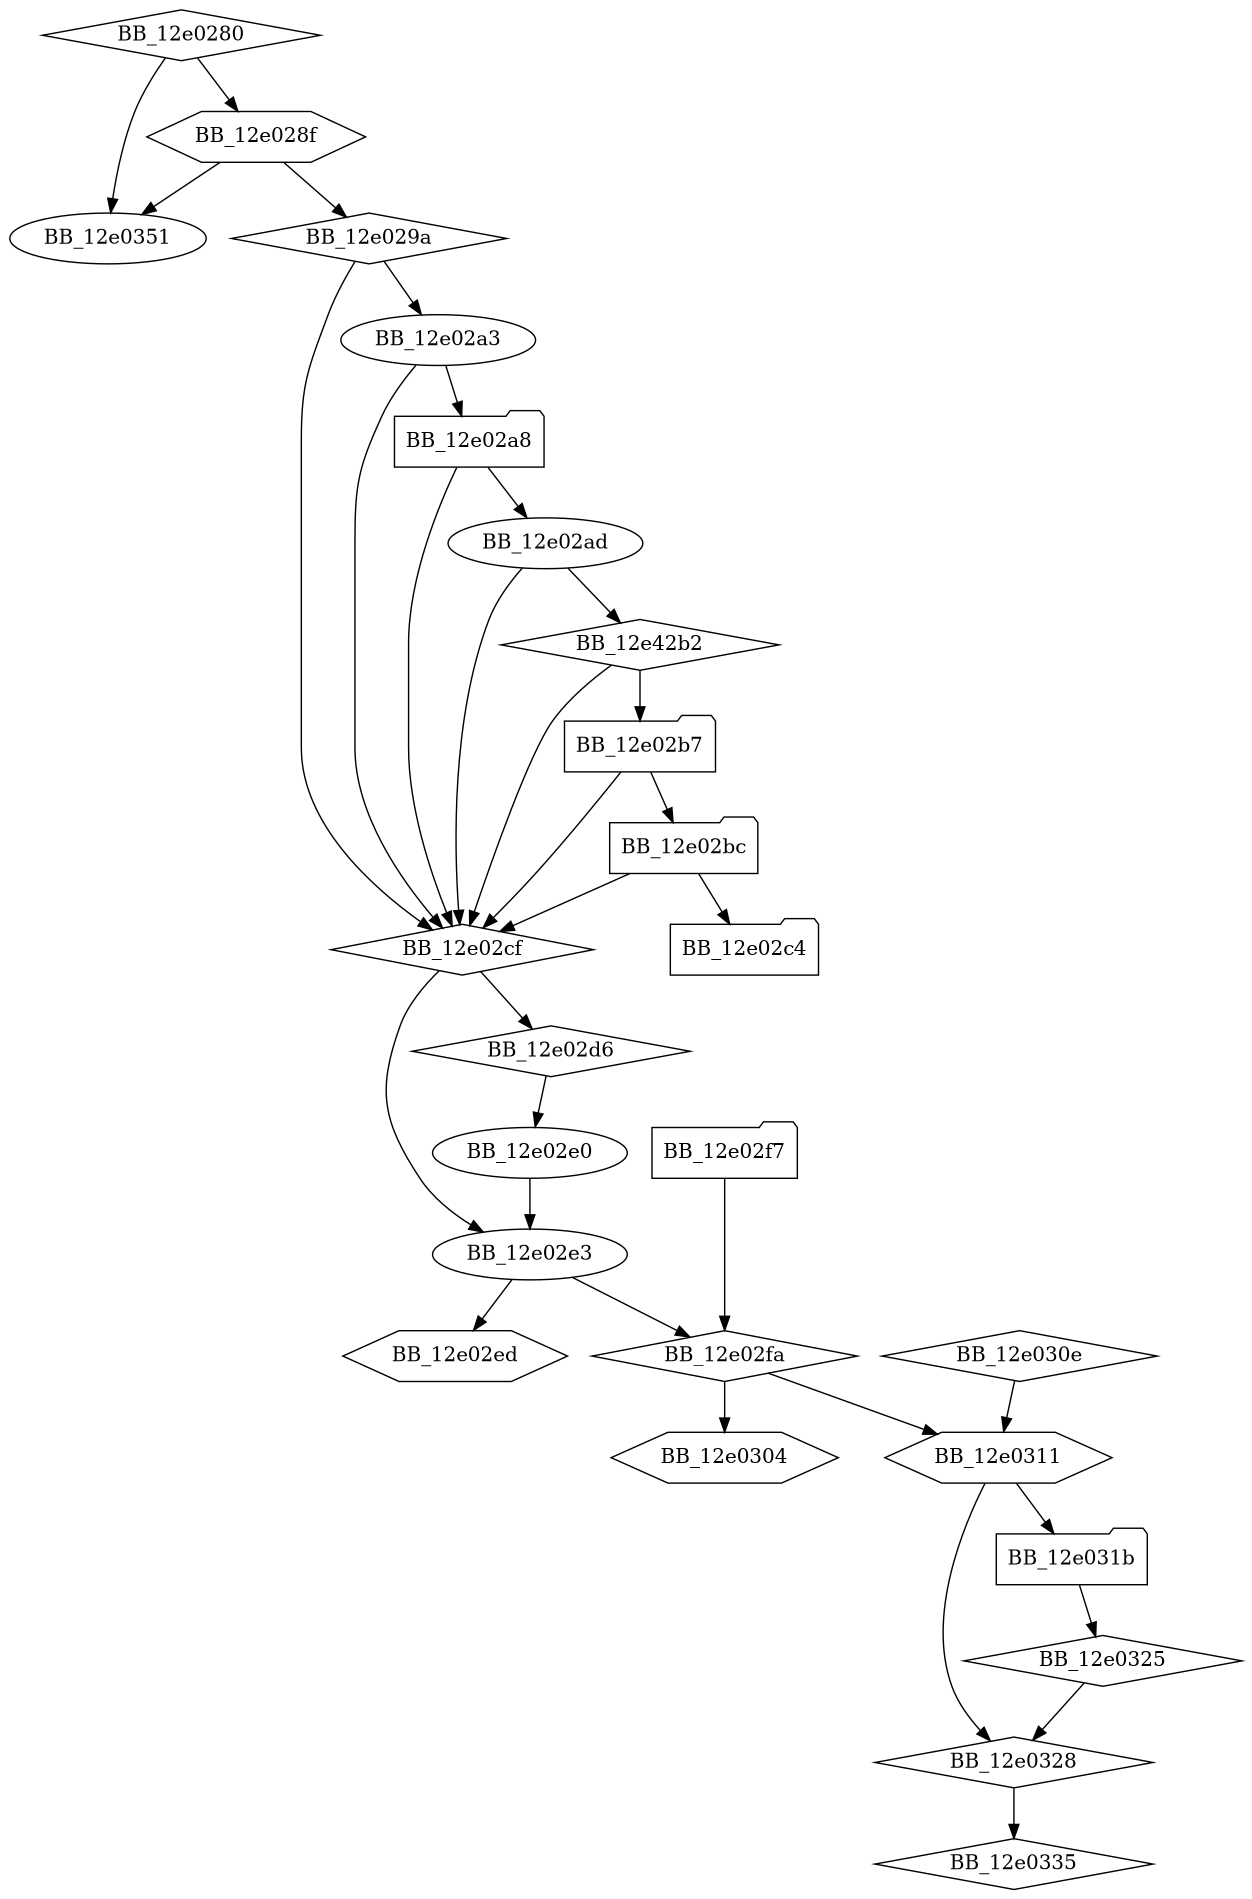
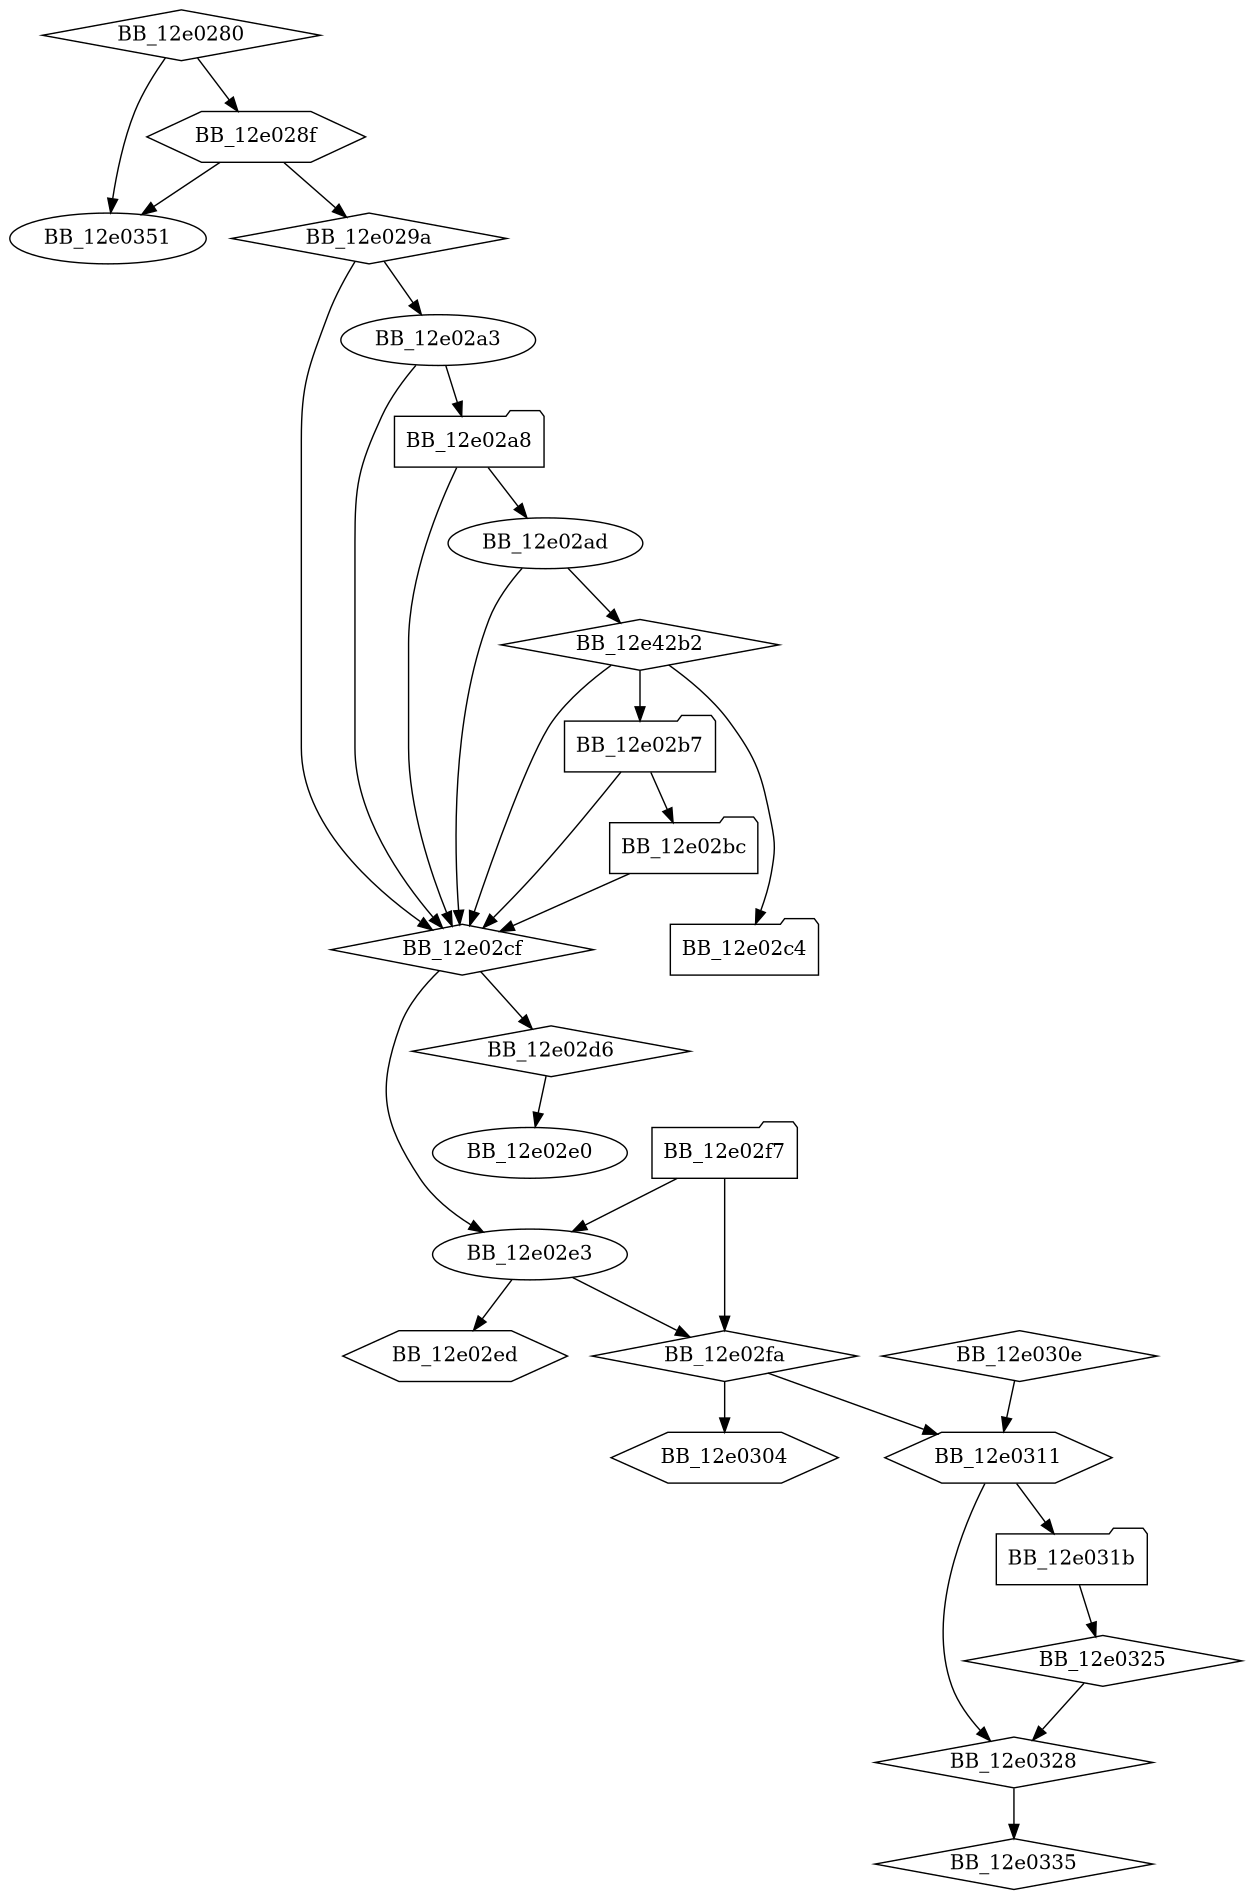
edge "BB_12e02bc" -> "BB_12e02c4": now "BB_12e42b2" -> "BB_12e02c4"
edge "BB_12e02e0" -> "BB_12e02e3": now "BB_12e02f7" -> "BB_12e02e3"
